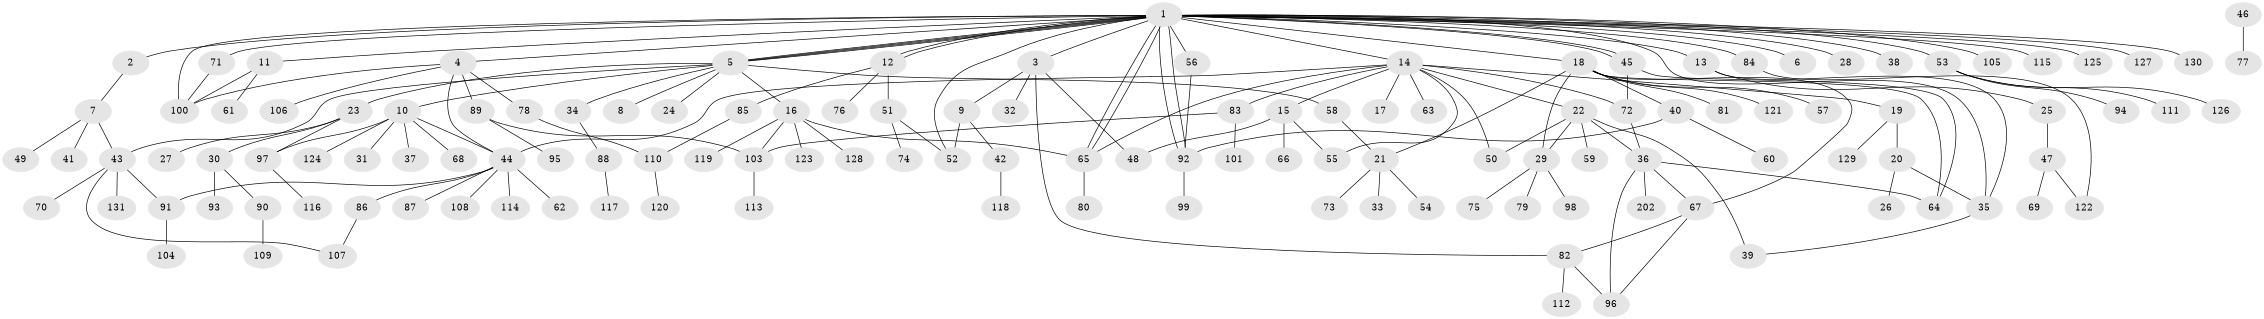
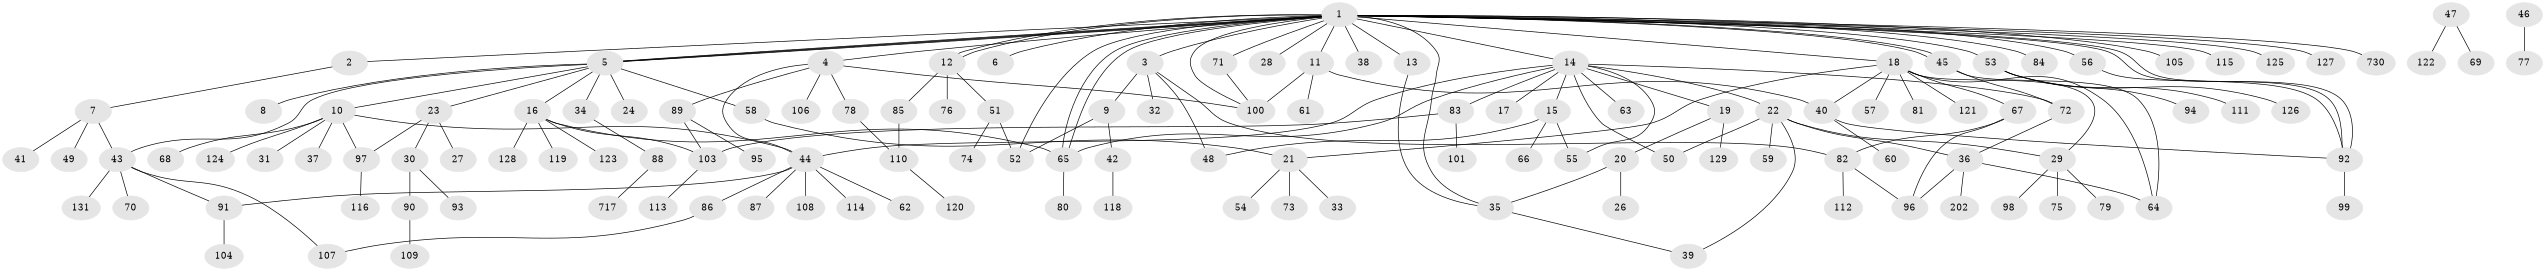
node "130": label "130" -> "730"
edge "84" -- "122": removed
edge "11" -- "40": added
node "25": removed
edge "36" -- "67": removed
node "117": label "117" -> "717"
